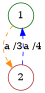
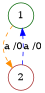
edge "1" -> "2": label "a /3" -> "a /0"
edge "2" -> "1": label "a /4" -> "a /0"
